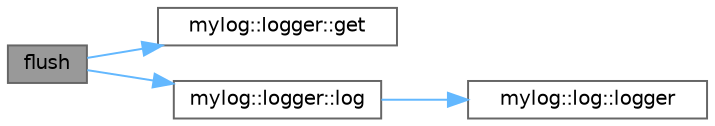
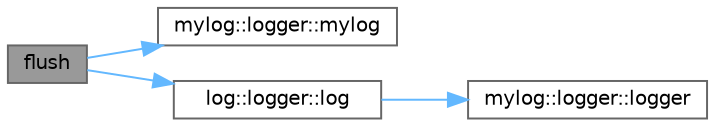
node "mylog::logger::get": label "mylog::logger::get" -> "mylog::logger::mylog"
node "mylog::logger::log": label "mylog::logger::log" -> "log::logger::log"
node "mylog::log::logger": label "mylog::log::logger" -> "mylog::logger::logger"
